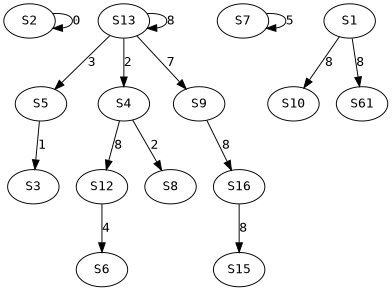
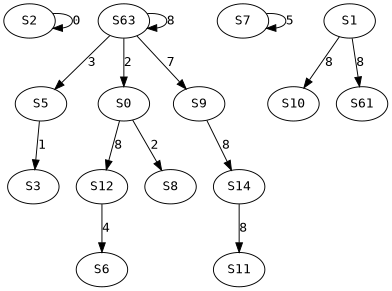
node "S13": label "S13" -> "S63"
node "S4": label "S4" -> "S0"
node "S16": label "S16" -> "S14"
node "S15": label "S15" -> "S11"
